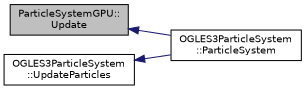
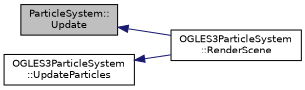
node "ParticleSystemGPU:: Update": label "ParticleSystemGPU:: Update" -> "ParticleSystem:: Update"
node "OGLES3ParticleSystem ::ParticleSystem": label "OGLES3ParticleSystem ::ParticleSystem" -> "OGLES3ParticleSystem ::RenderScene"
